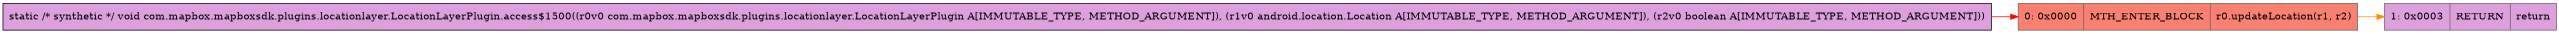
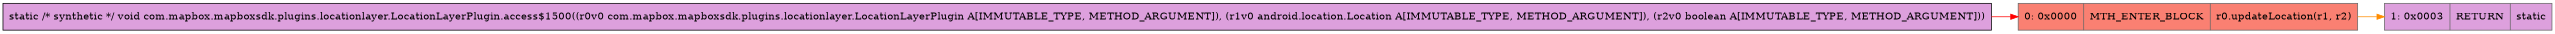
node "1: 0x0003": text "return" -> "static"
